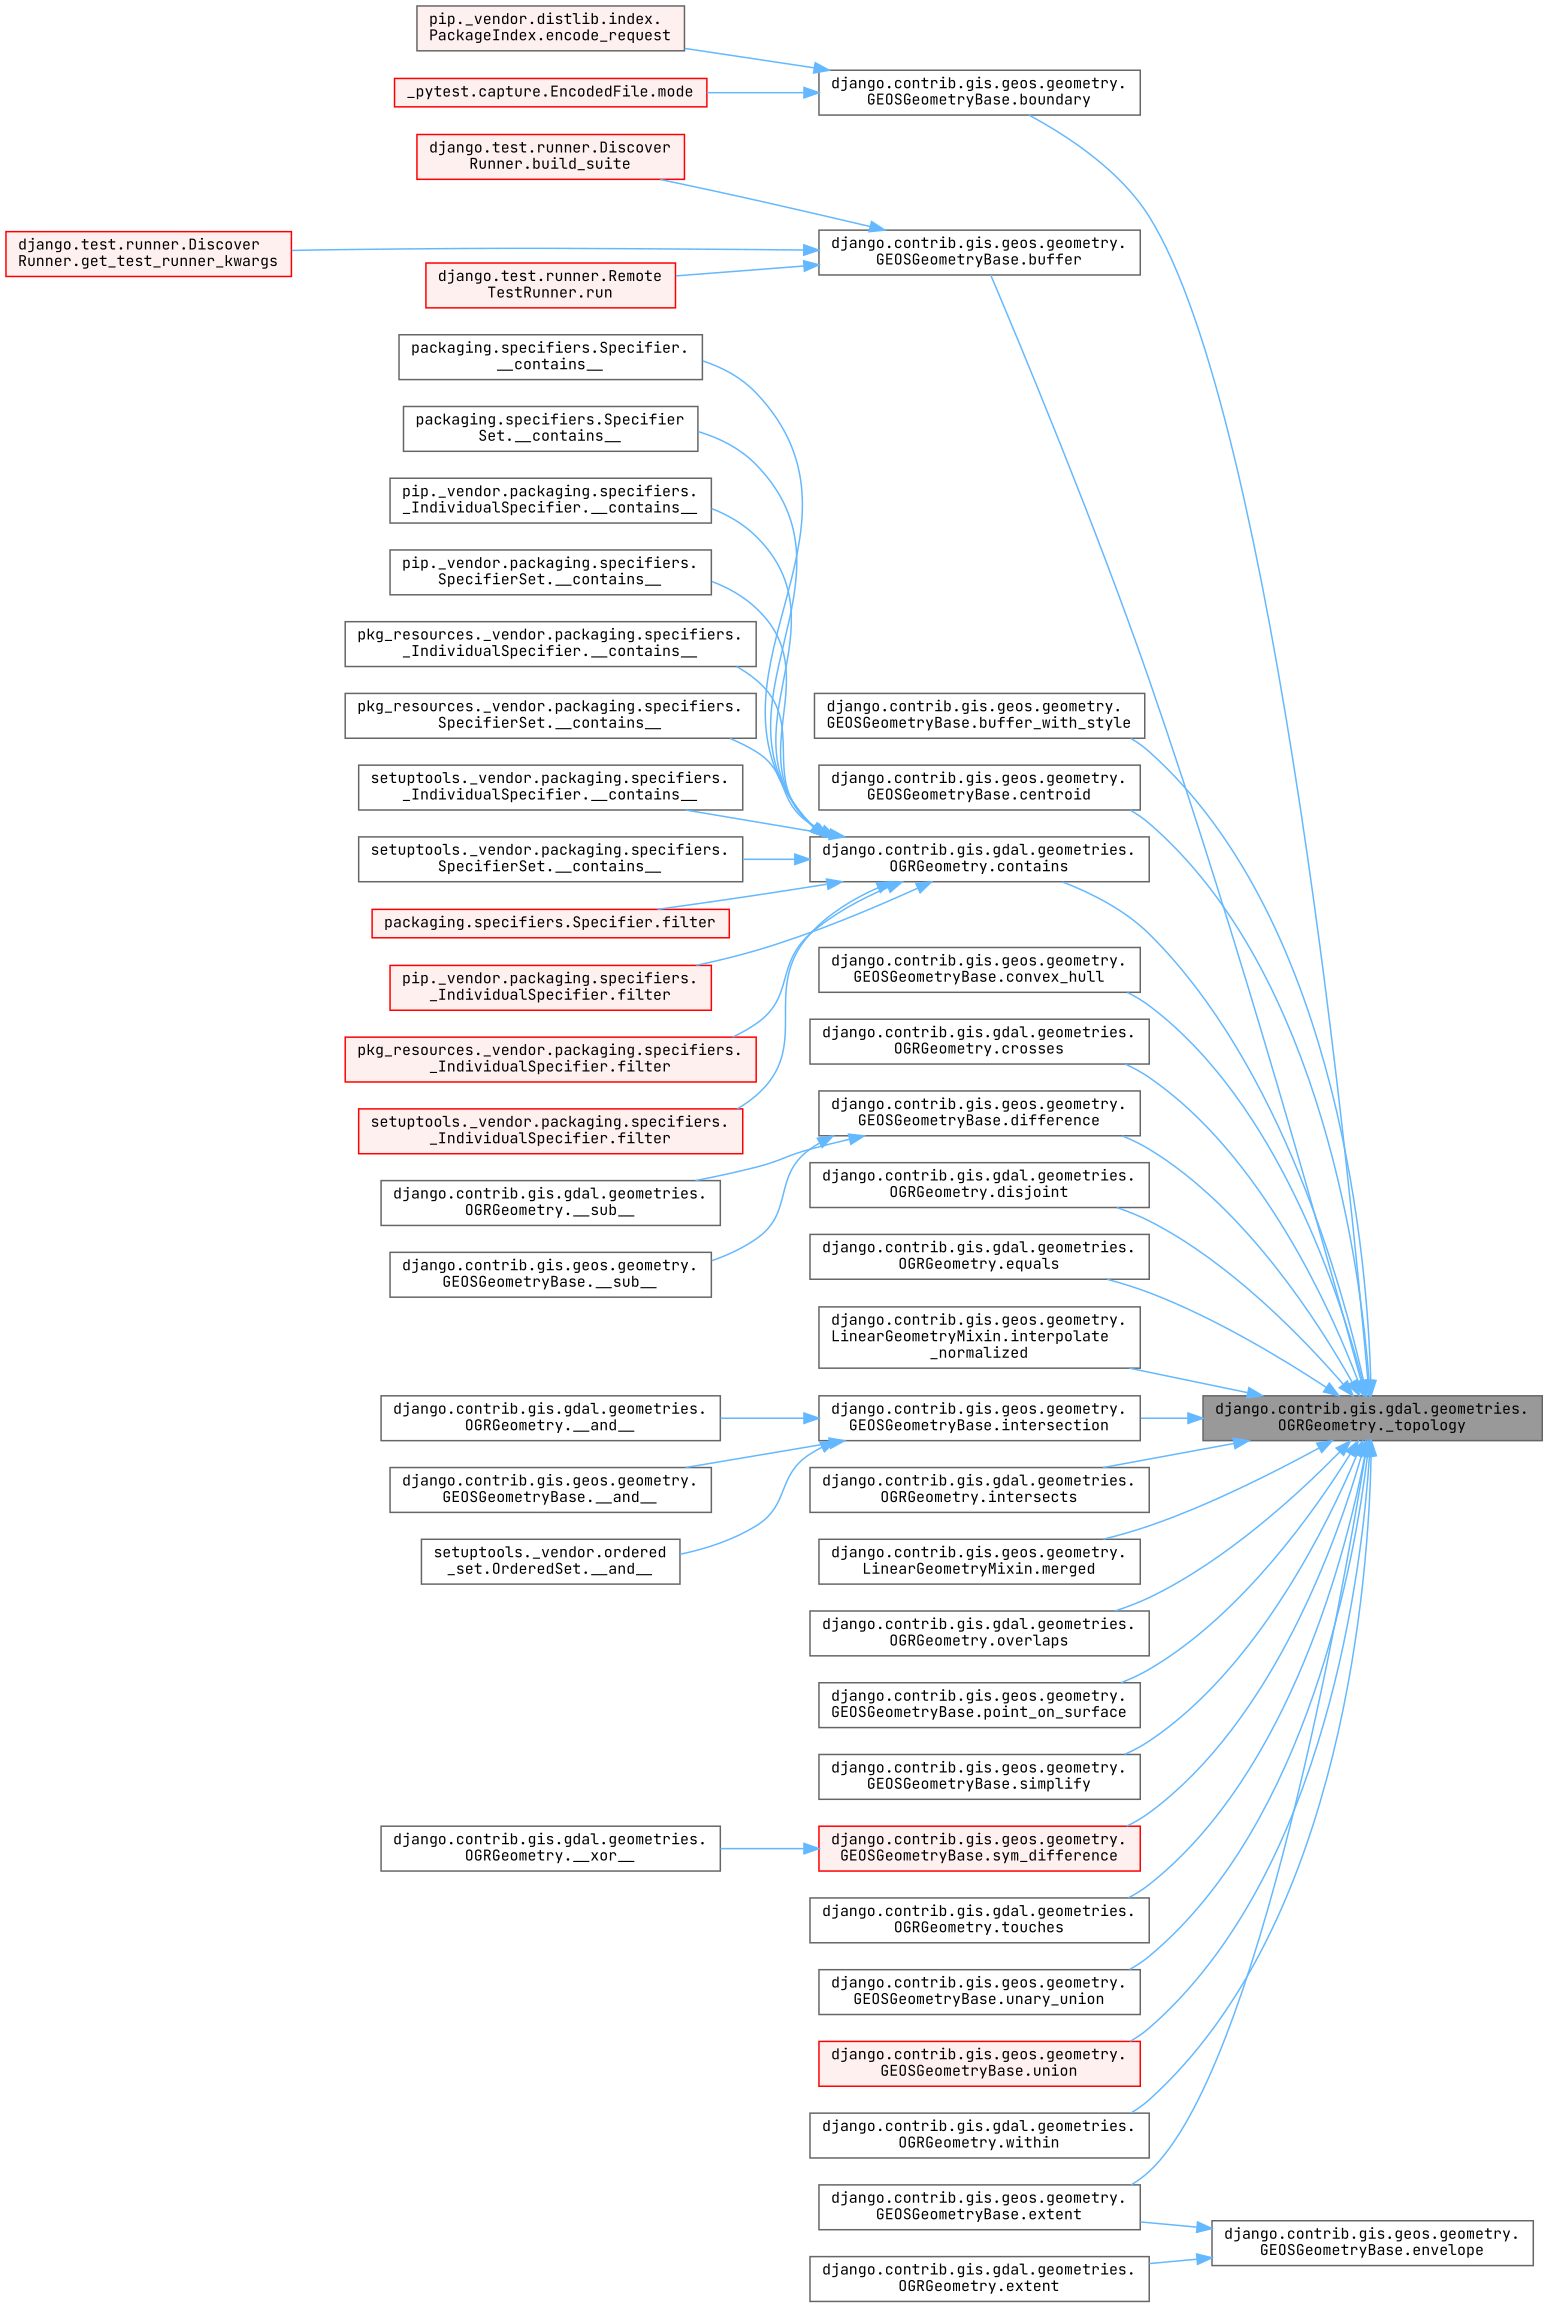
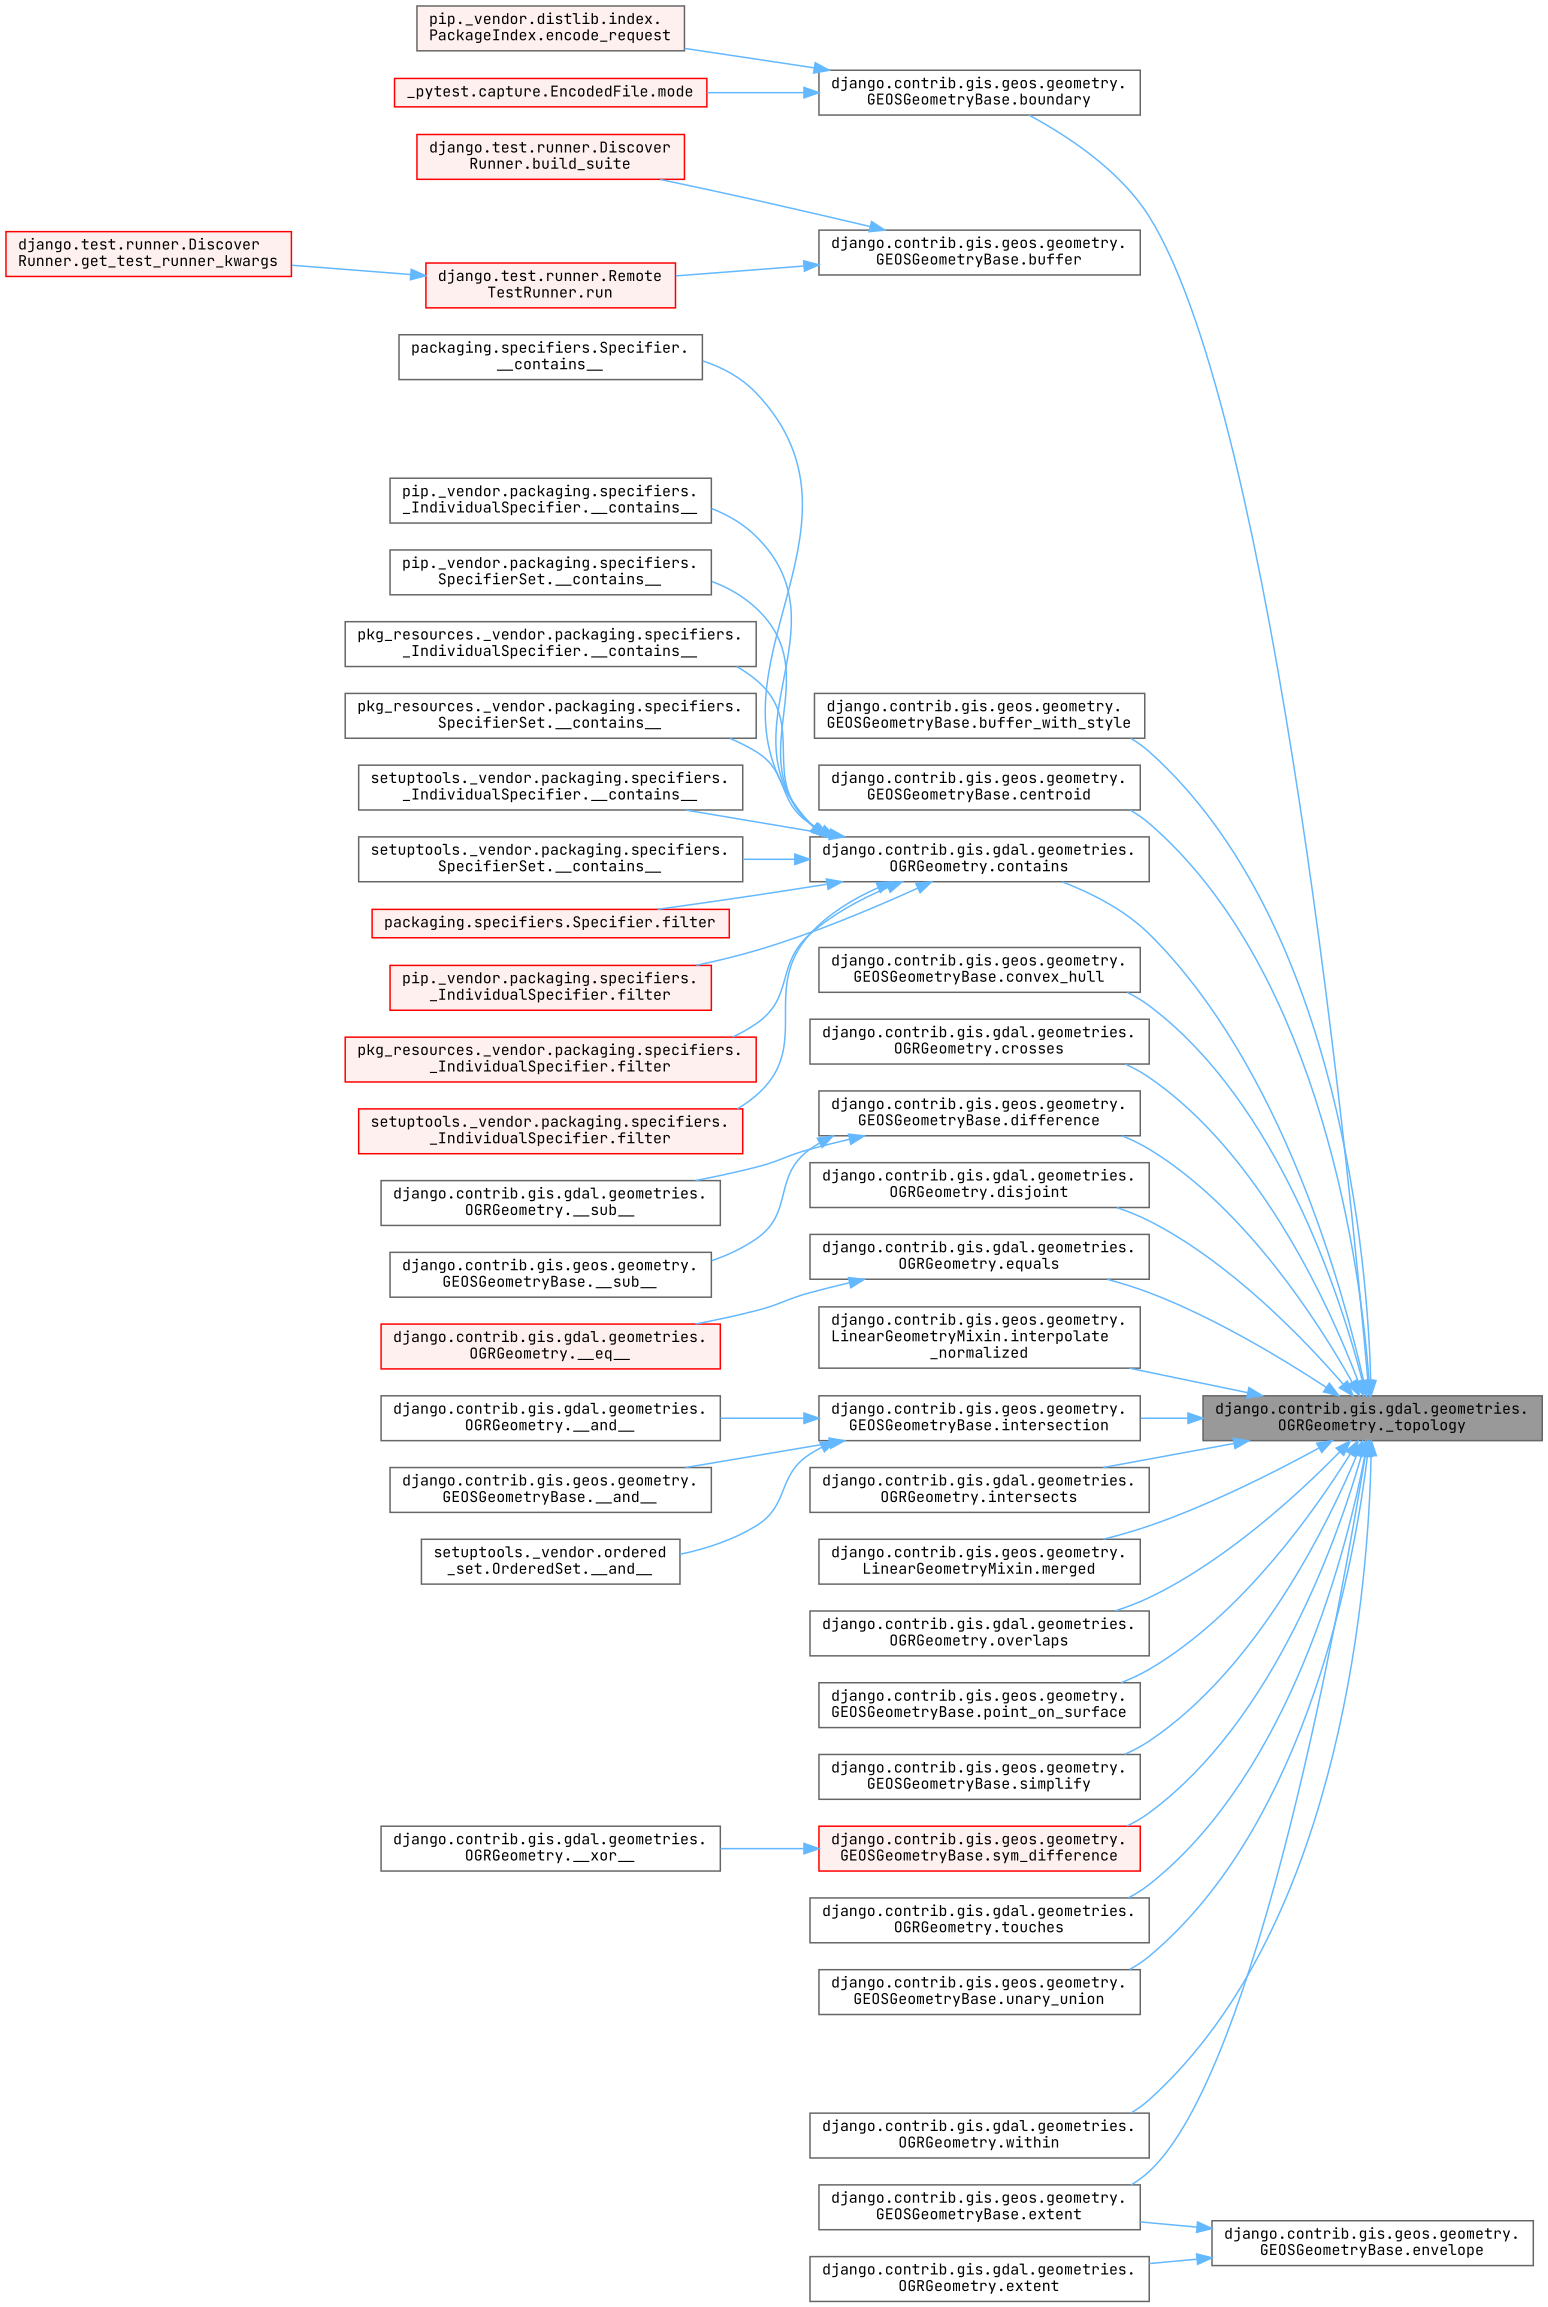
edge "django.test.runner.Discover Runner.get_test_runner_kwargs" -> "django.contrib.gis.geos.geometry. GEOSGeometryBase.buffer": now "django.test.runner.Discover Runner.get_test_runner_kwargs" -> "django.test.runner.Remote TestRunner.run"
node "packaging.specifiers.Specifier Set.__contains__": removed
edge "django.contrib.gis.geos.geometry. GEOSGeometryBase.buffer" -> "django.contrib.gis.gdal.geometries. OGRGeometry._topology": removed
node "django.contrib.gis.gdal.geometries. OGRGeometry.__eq__": added
node "django.contrib.gis.geos.geometry. GEOSGeometryBase.union": removed
